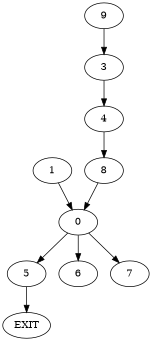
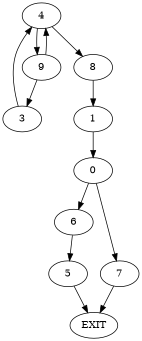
edge "4" -> "9": added
edge "9" -> "4": added
edge "8" -> "0": now "8" -> "1"
edge "0" -> "5": now "6" -> "5"
edge "7" -> "EXIT": added
